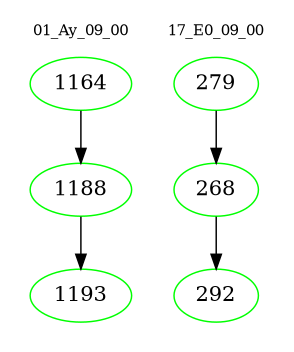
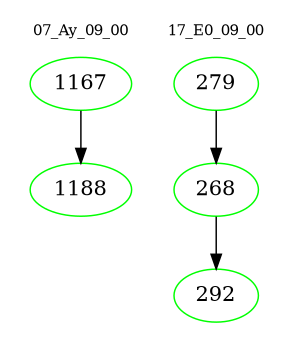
cluster "01_Ay_09_00": label "01_Ay_09_00" -> "07_Ay_09_00"
node "1164": label "1164" -> "1167"
node "1193": removed
